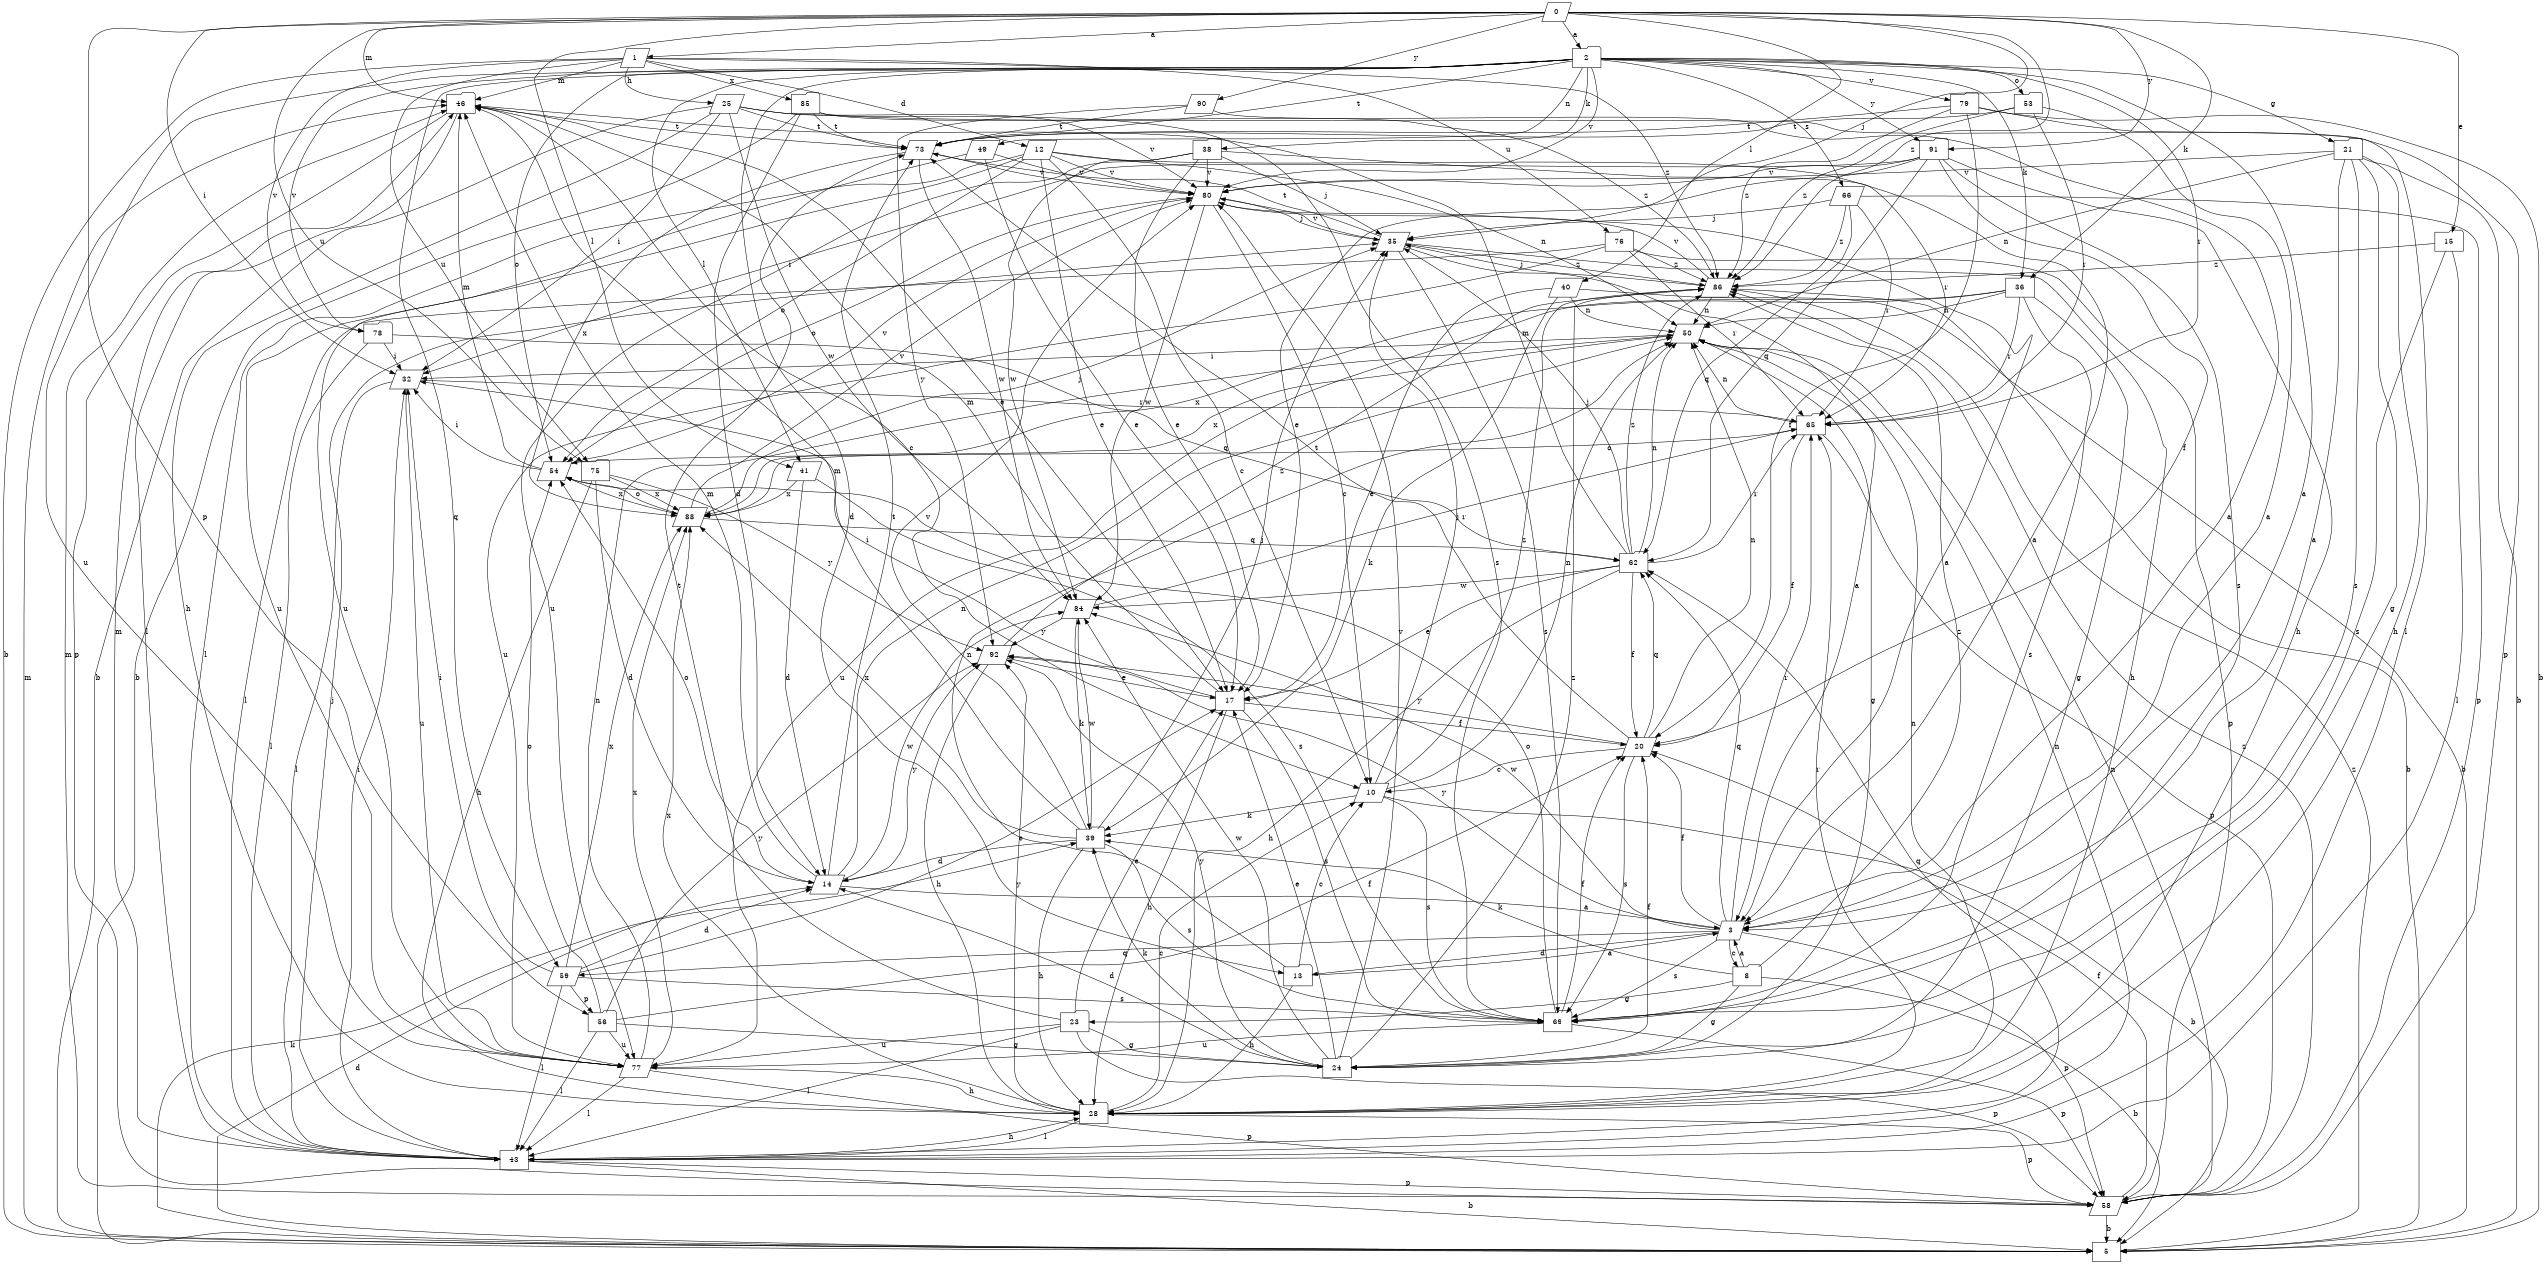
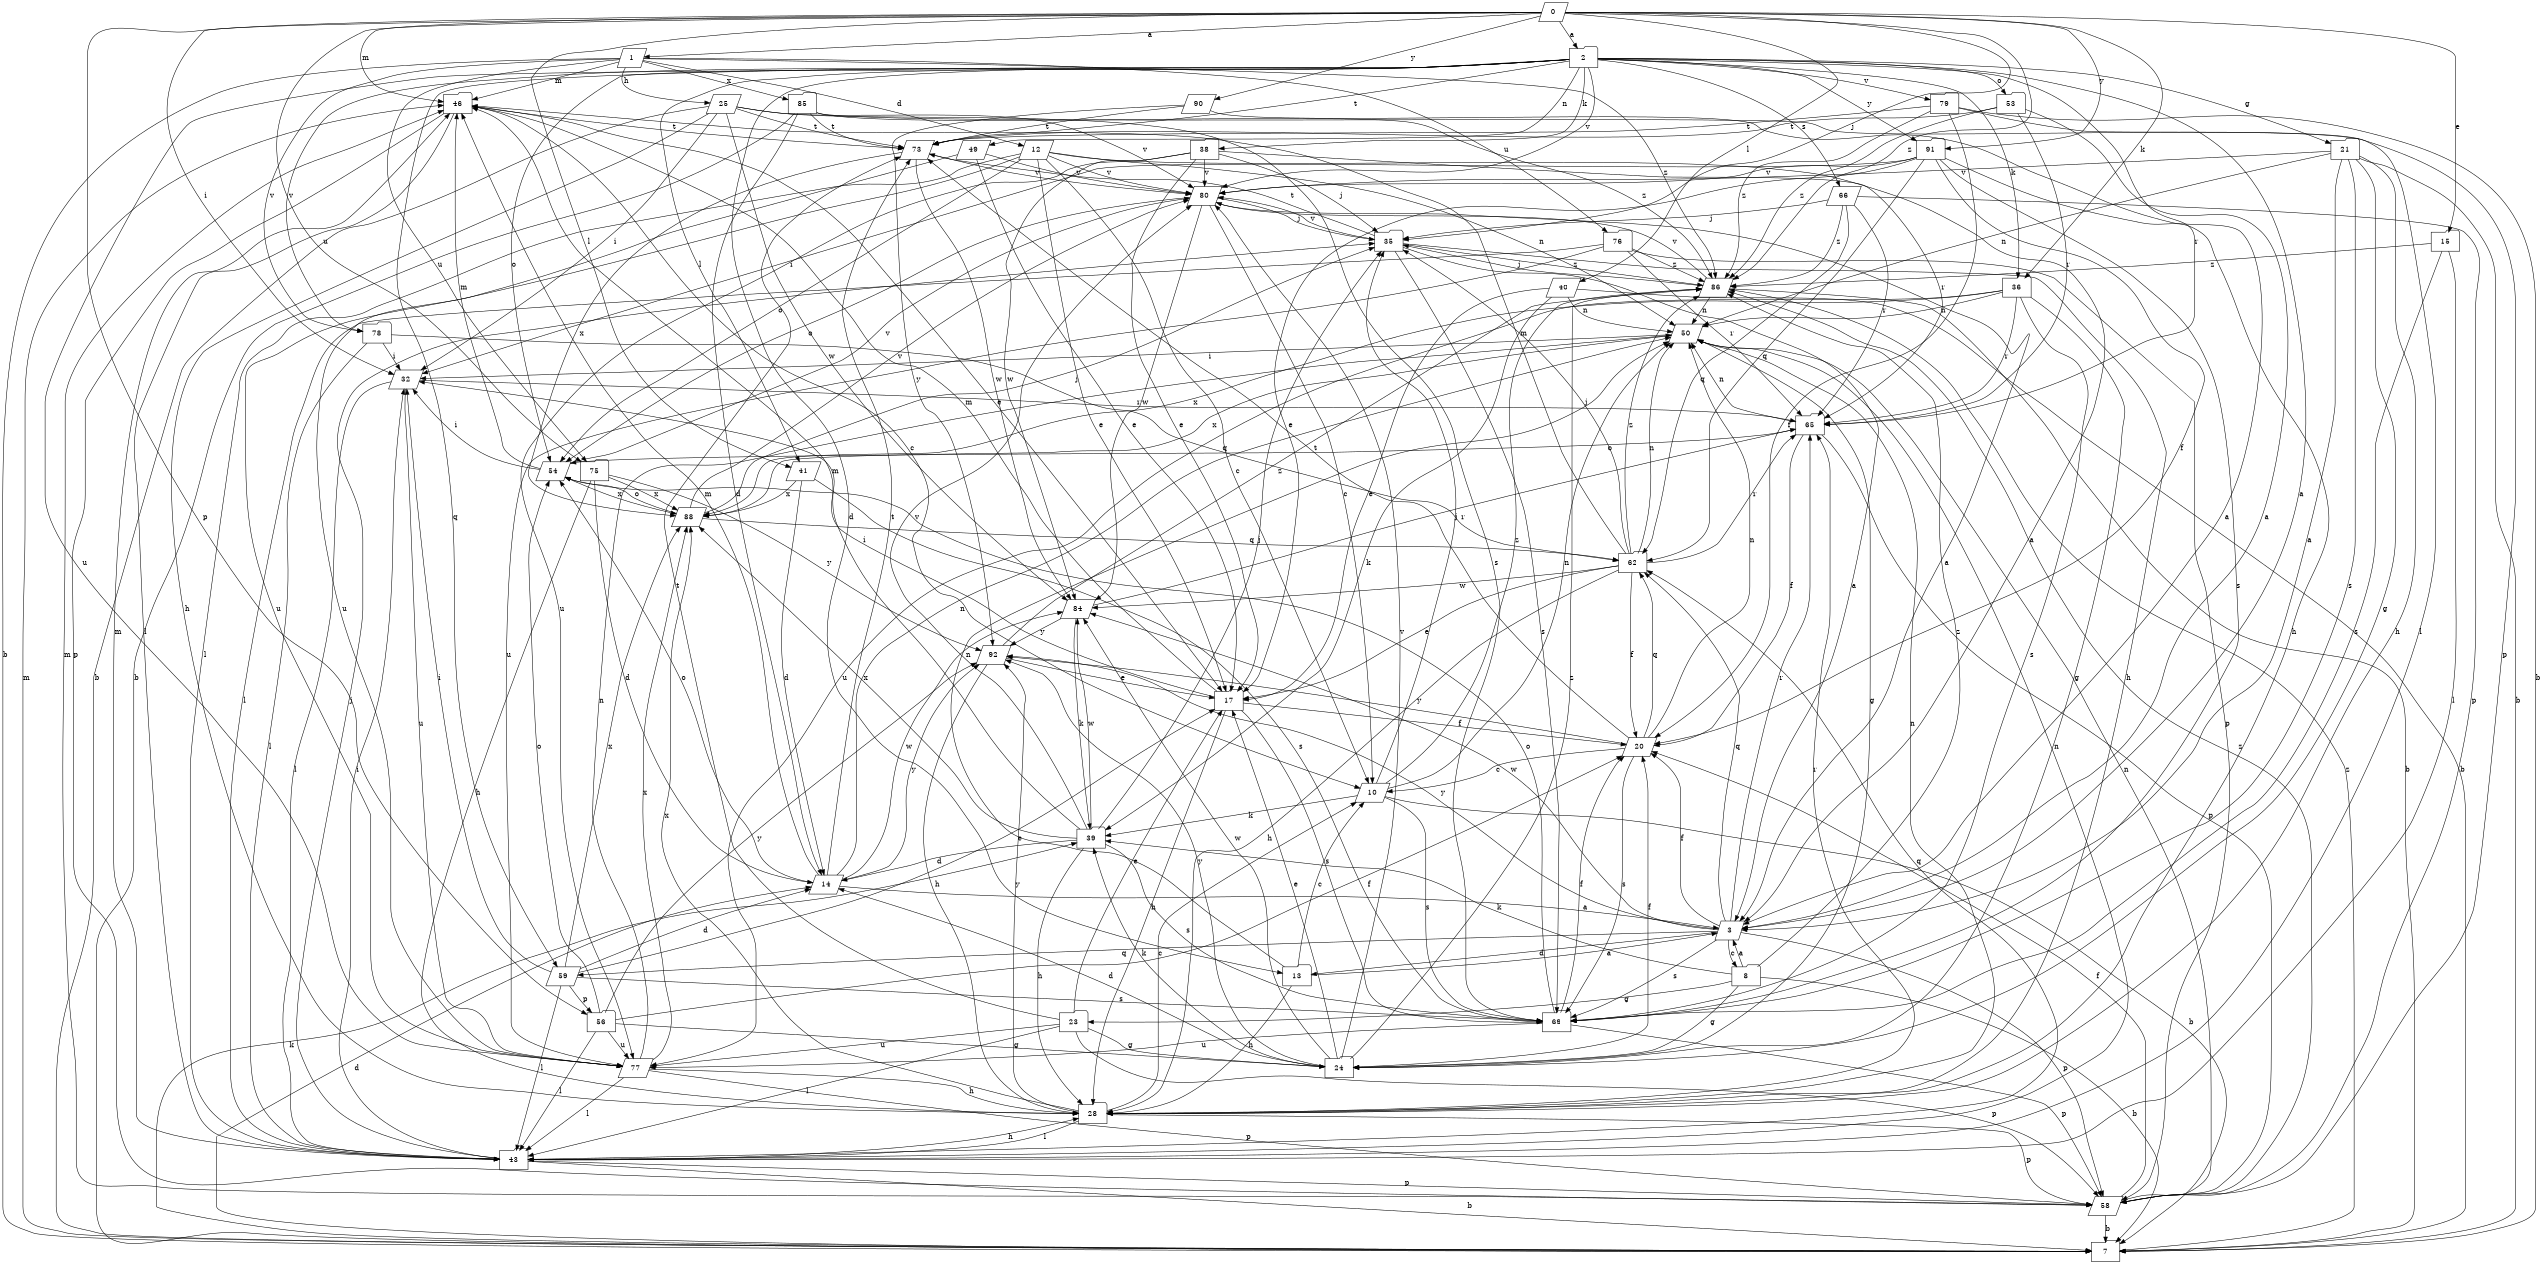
node "35": shape parallelogram -> folder
node "5": label "5" -> "7"
